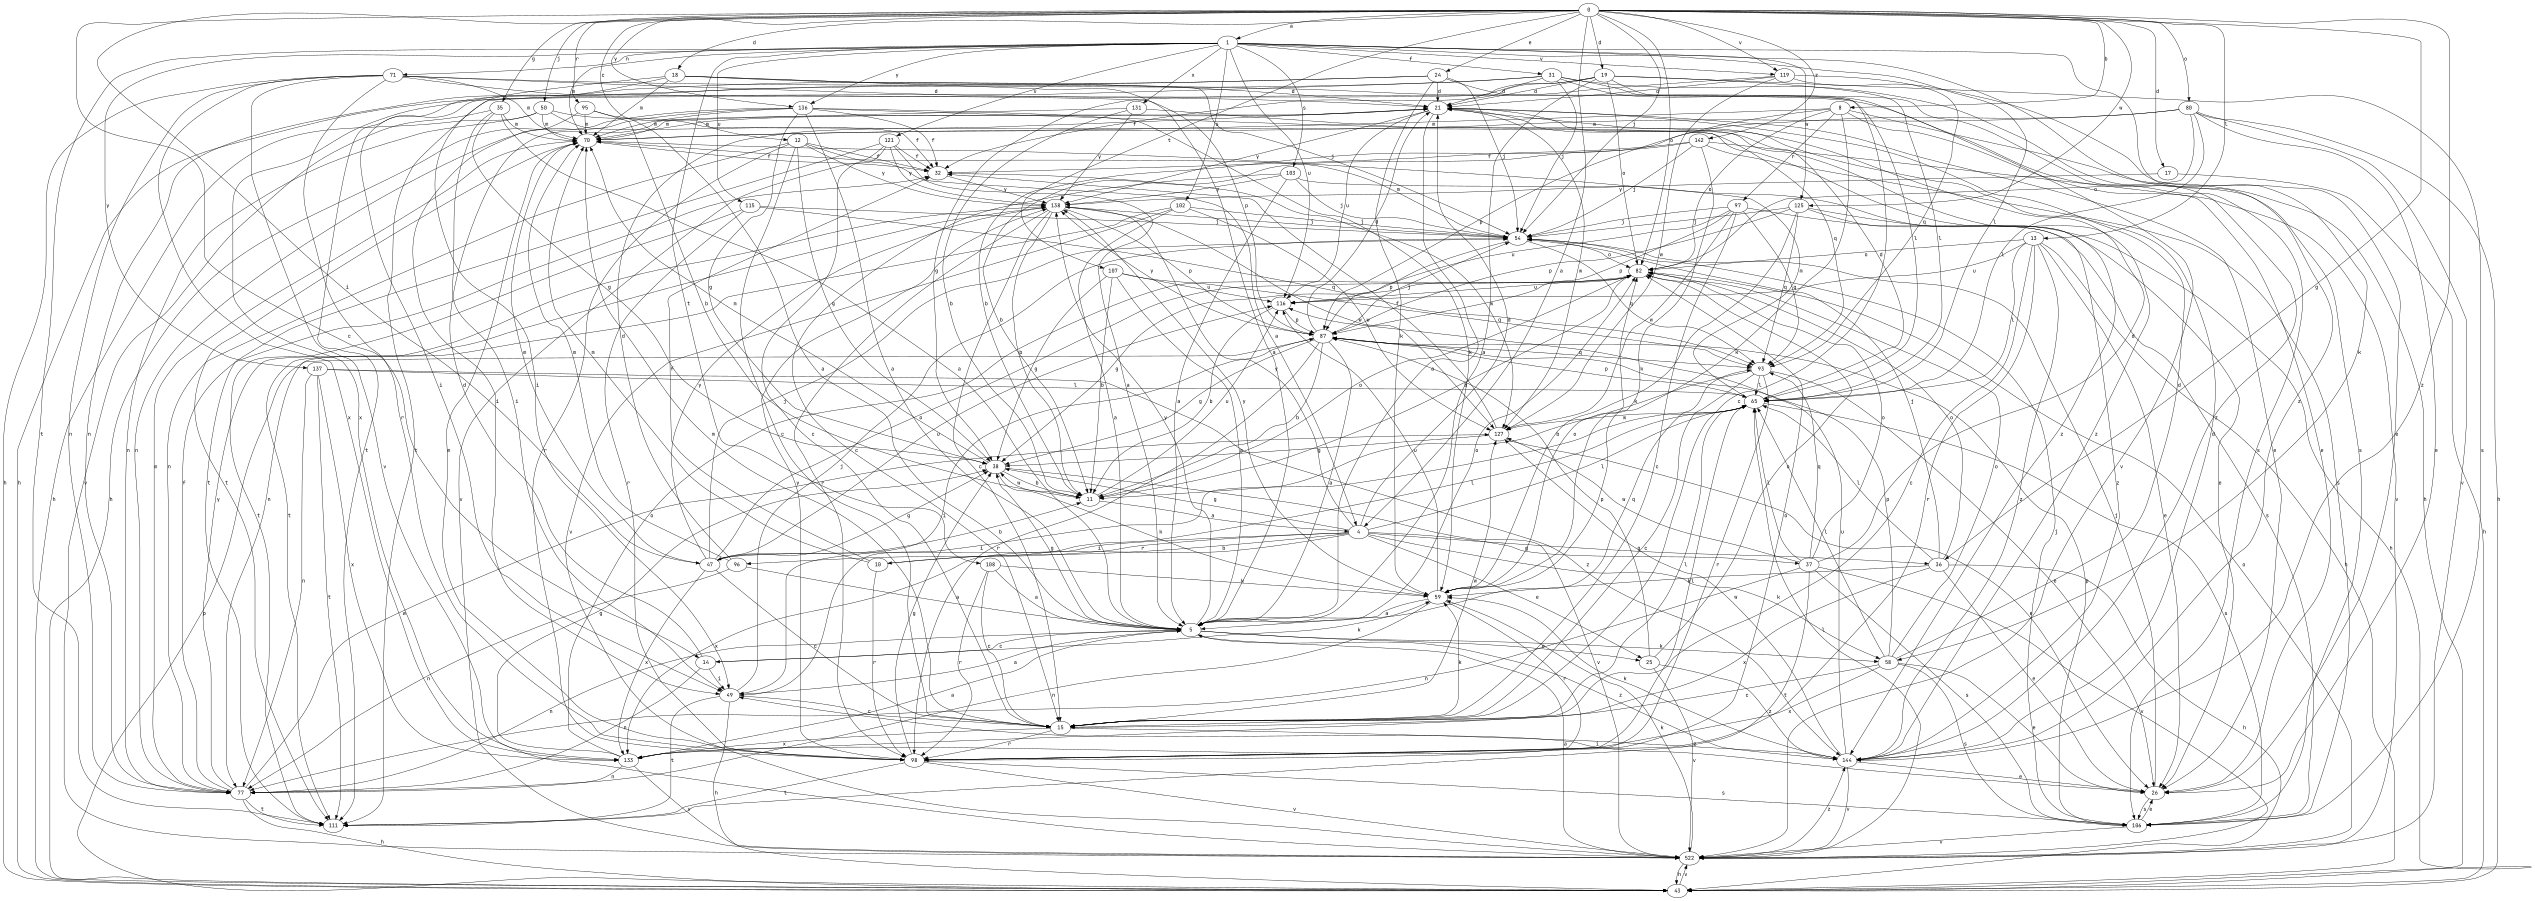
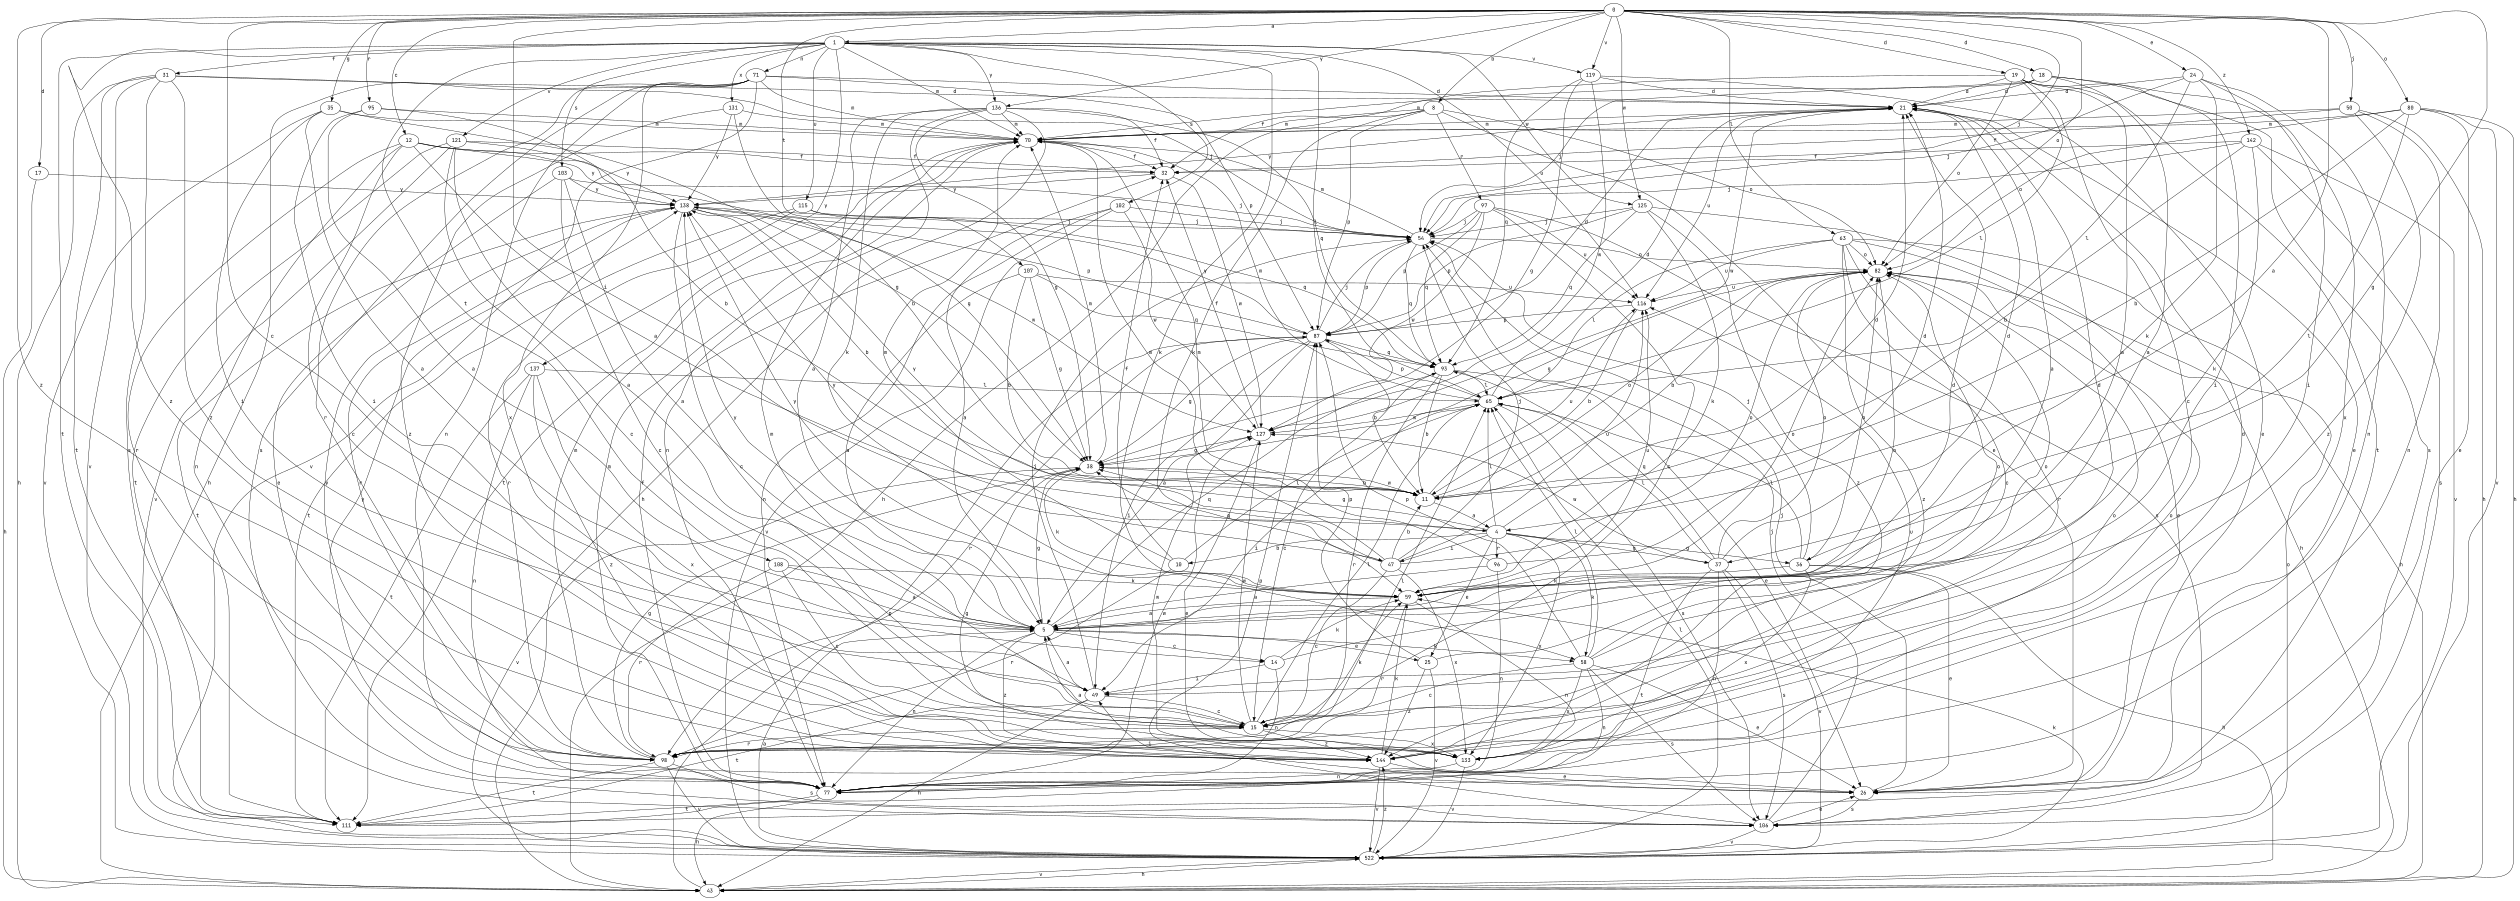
node "13": label "13" -> "63"
edge "80" -> "65": now "80" -> "37"
edge "58" -> "77": added, label "n"
